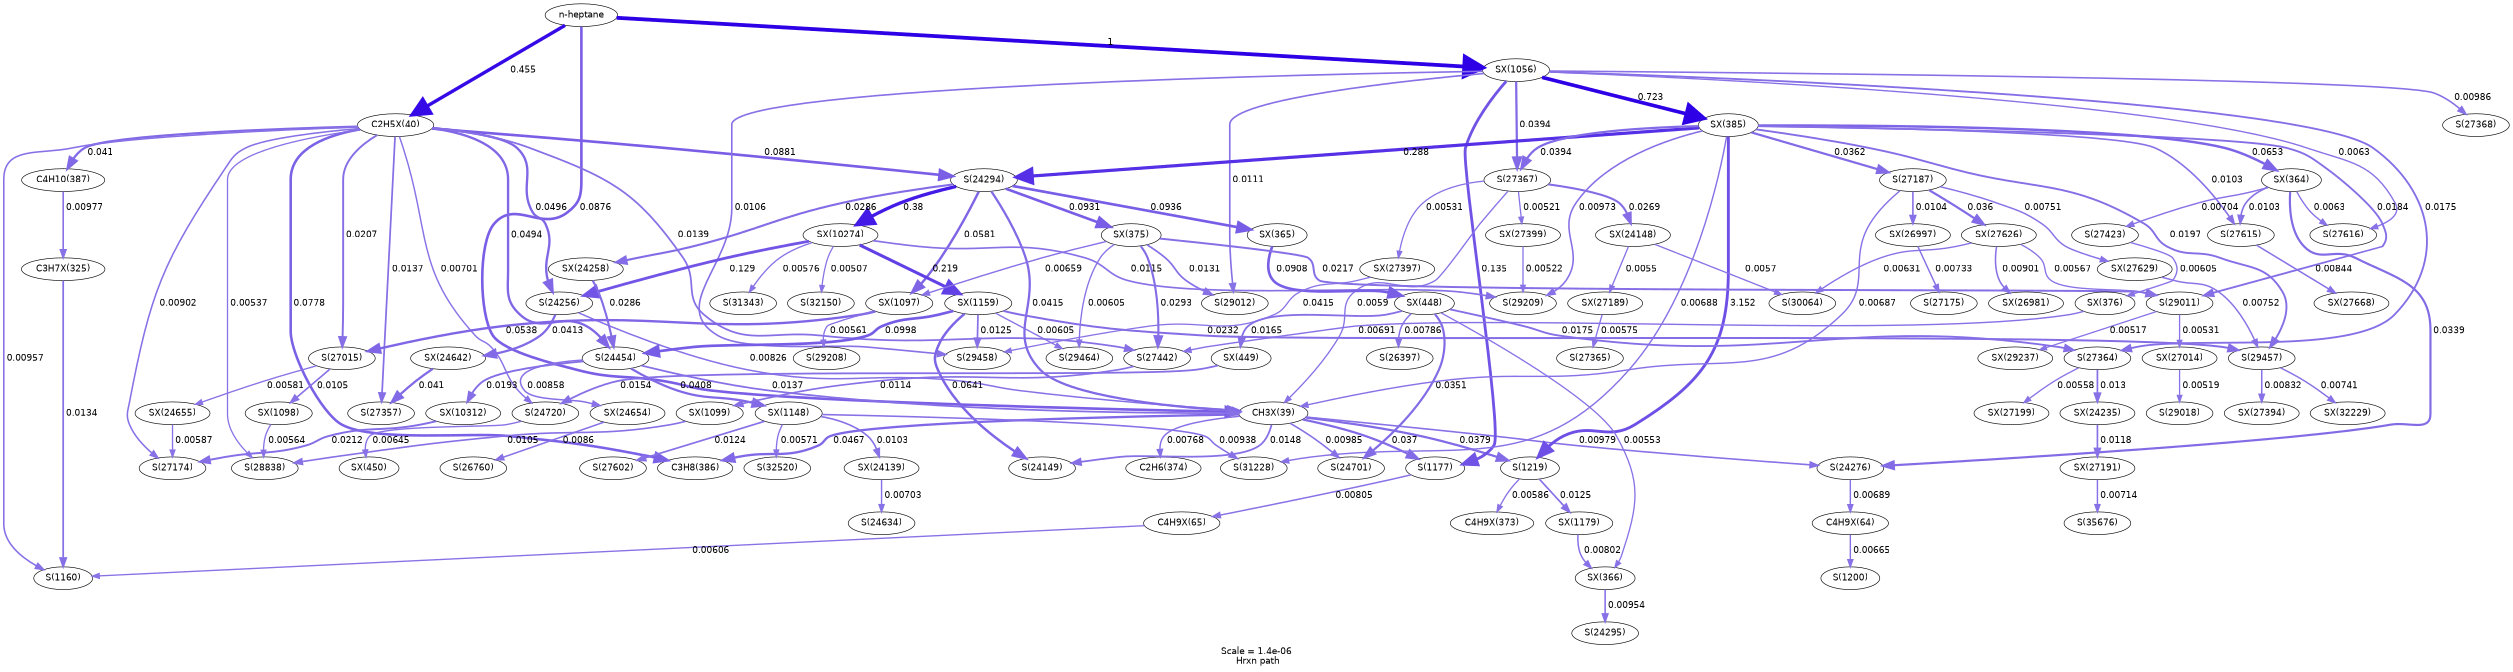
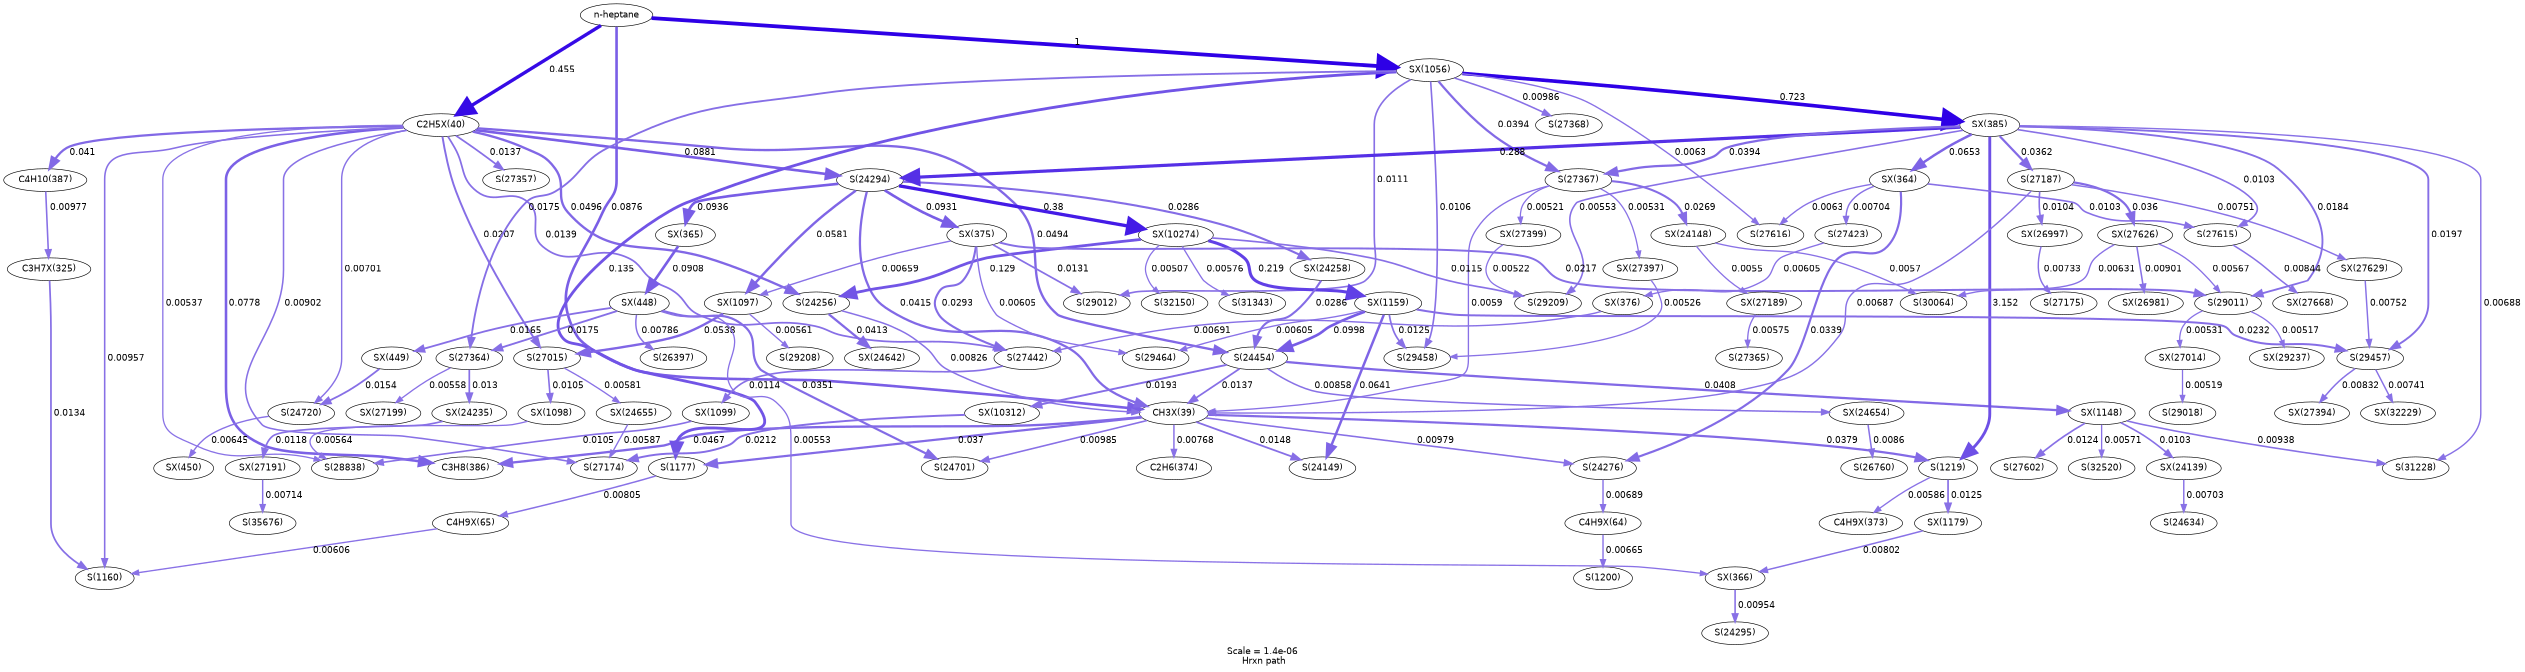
edge "SX(385)" -> "S(29209)": label " 0.00973" -> " 0.00553"
edge "SX(27397)" -> "S(29458)": label " 0.0415" -> " 0.00526"
edge "SX(24642)" -> "S(27357)": removed, label "0.041"
